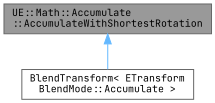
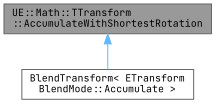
node "UE::Math::Accumulate ::AccumulateWithShortestRotation": label "UE::Math::Accumulate ::AccumulateWithShortestRotation" -> "UE::Math::TTransform ::AccumulateWithShortestRotation"
